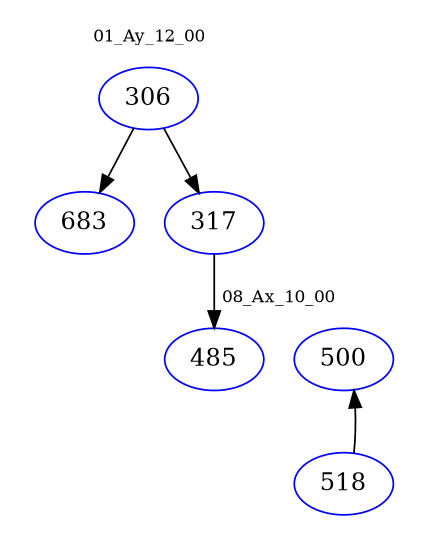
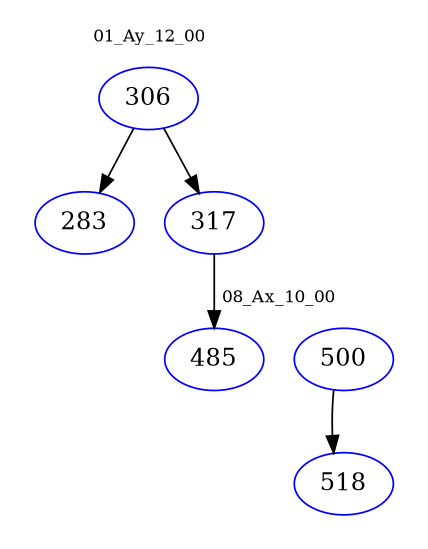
node "683": label "683" -> "283"
edge "518" -> "500": reversed
